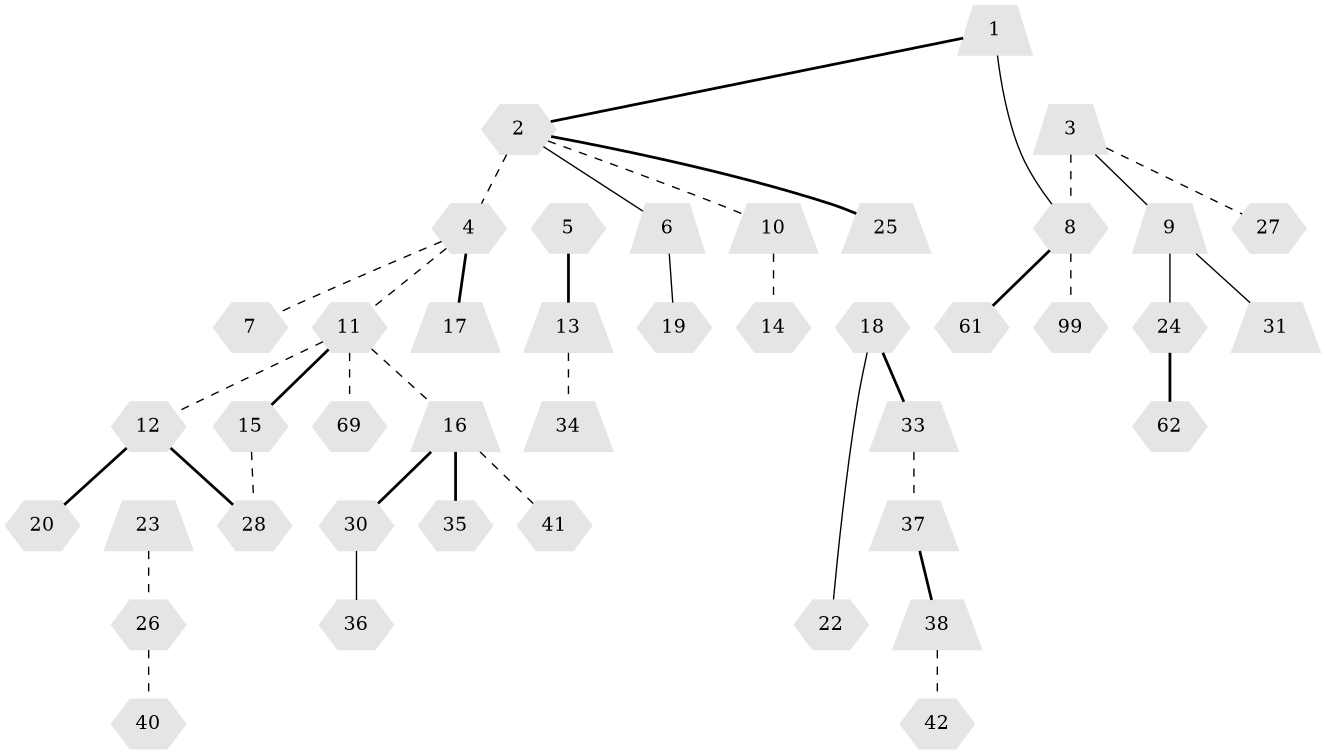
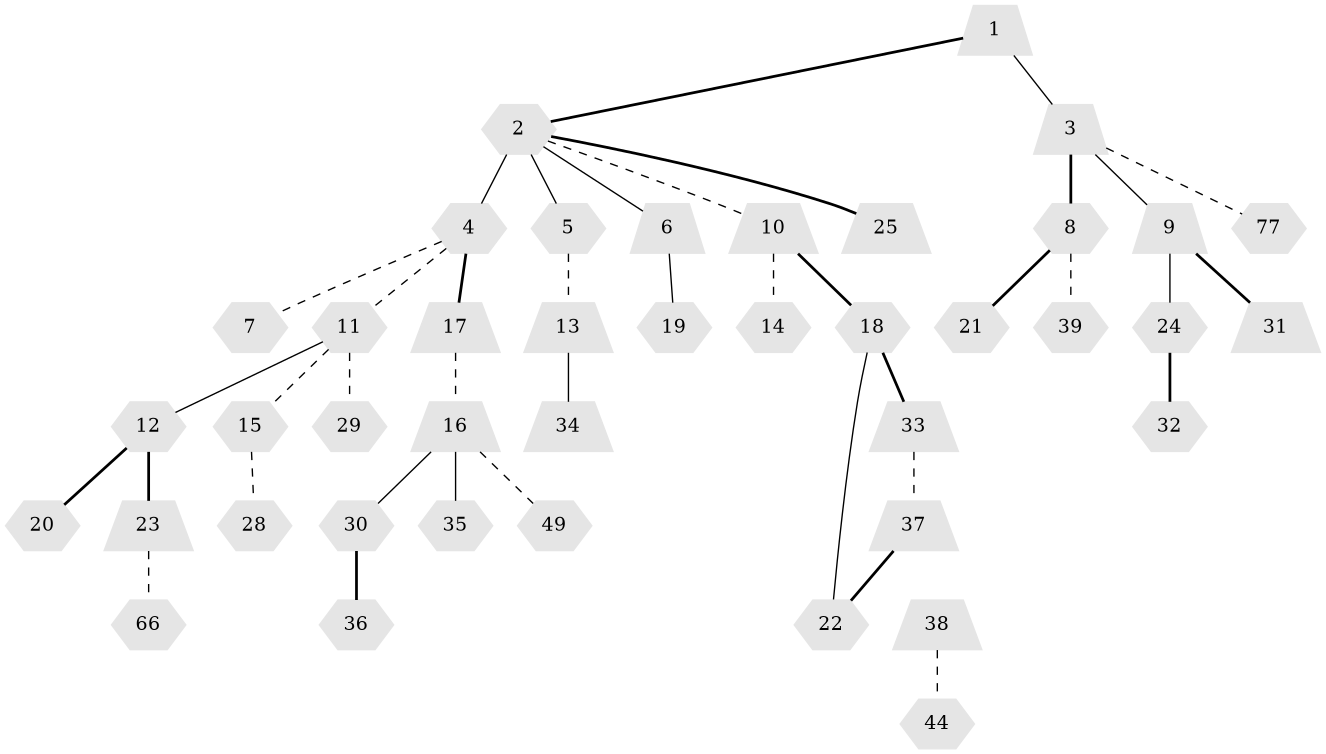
edge "1" -- "8": now "1" -- "3"
edge "2" -- "4": style dashed -> solid
edge "2" -- "5": added
edge "3" -- "8": style dashed -> bold
node "27": label "27" -> "77"
edge "5" -- "13": style bold -> dashed
edge "9" -- "31": style solid -> bold
edge "10" -- "18": added
node "61": label "61" -> "21"
node "99": label "99" -> "39"
edge "11" -- "16": now "17" -- "16"
edge "11" -- "12": style dashed -> solid
edge "11" -- "15": style bold -> dashed
edge "13" -- "34": style dashed -> solid
node "69": label "69" -> "29"
node "62": label "62" -> "32"
edge "12" -- "28": now "12" -- "23"
edge "16" -- "35": style bold -> solid
edge "16" -- "30": style bold -> solid
node "41": label "41" -> "49"
edge "30" -- "36": style solid -> bold
edge "37" -- "38": now "37" -- "22"
node "26": label "26" -> "66"
node "40": removed
node "42": label "42" -> "44"
